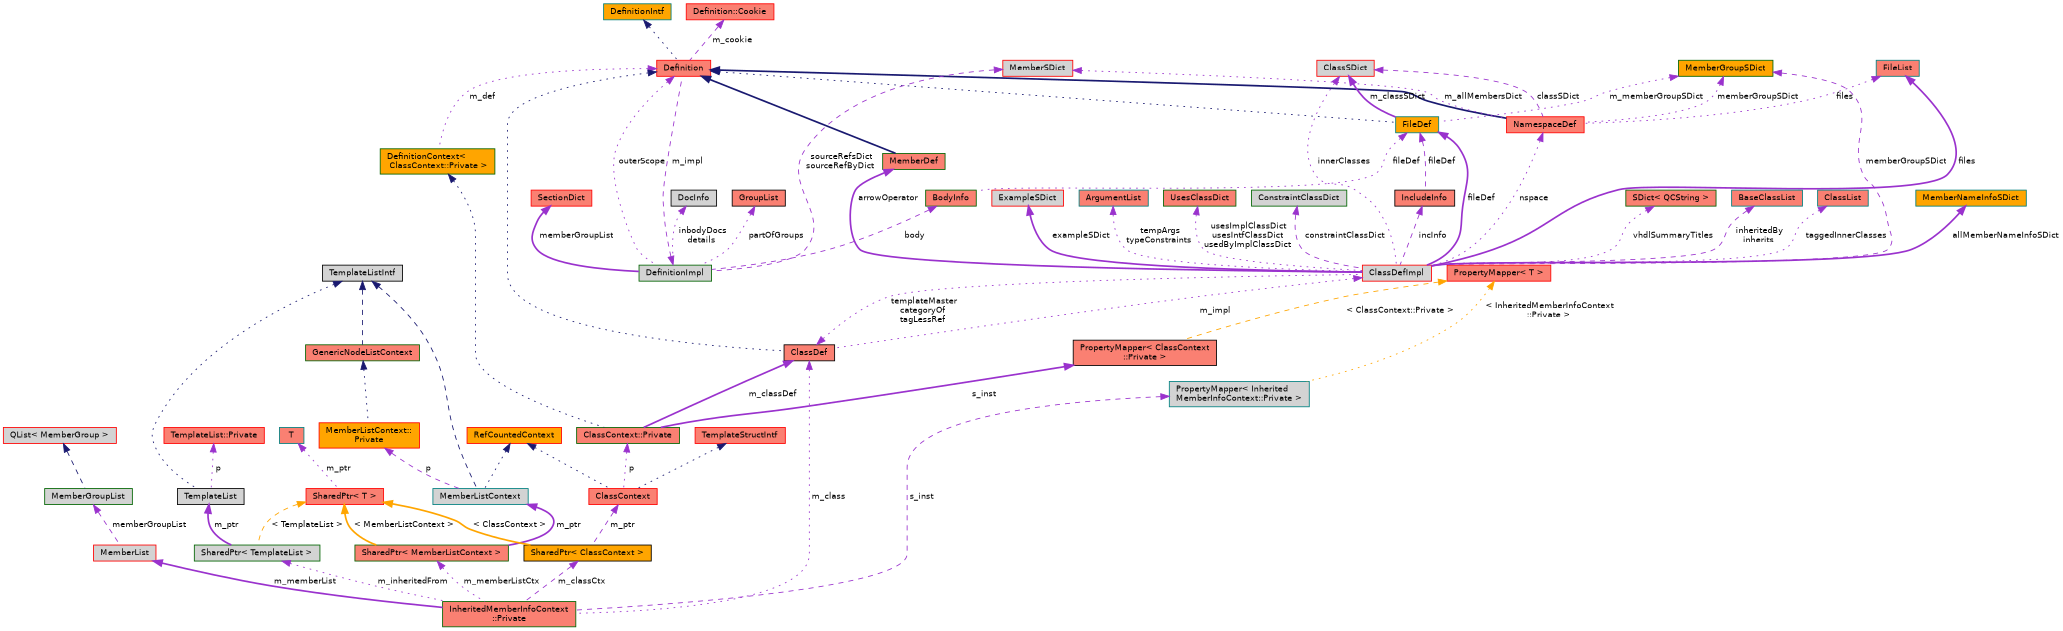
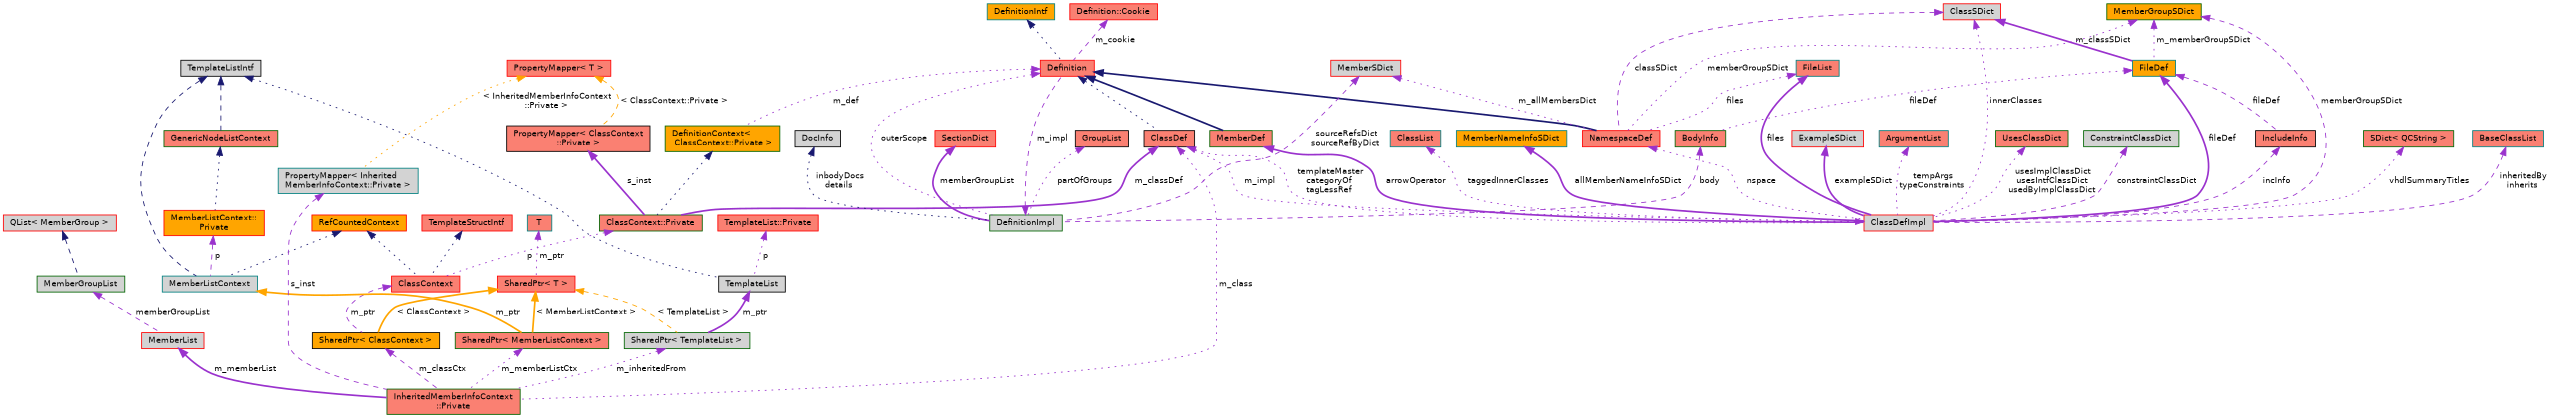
edge "FileDef" -> "Definition": removed
edge "DefinitionImpl" -> "DocInfo": color darkorchid3 -> midnightblue
edge "SharedPtr< MemberListContext >" -> "MemberListContext": color darkorchid3 -> orange
